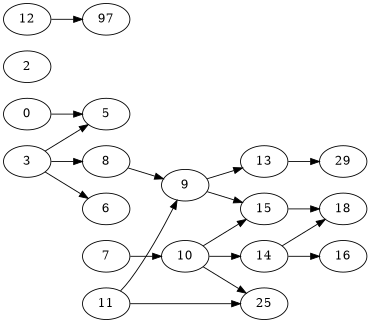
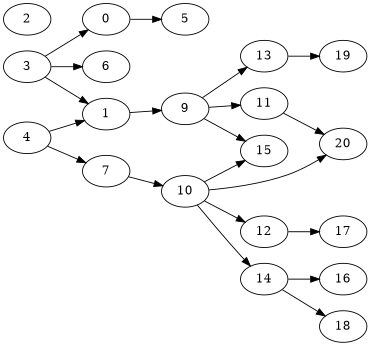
node "97": label "97" -> "17"
node "4": added
edge "3" -> "5": now "3" -> "0"
node "8": label "8" -> "1"
node "29": label "29" -> "19"
edge "15" -> "18": removed
edge "10" -> "12": added
edge "11" -> "9": reversed
node "25": label "25" -> "20"
